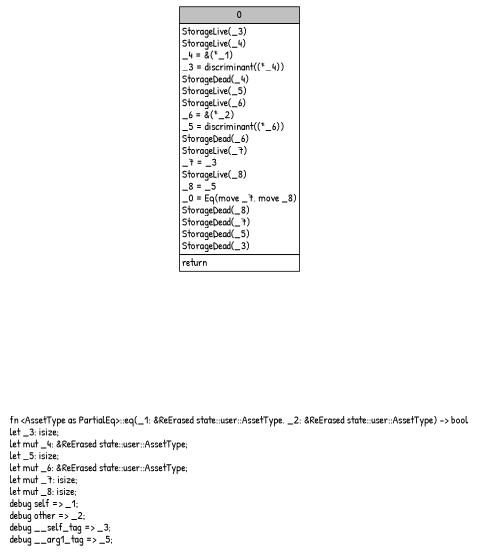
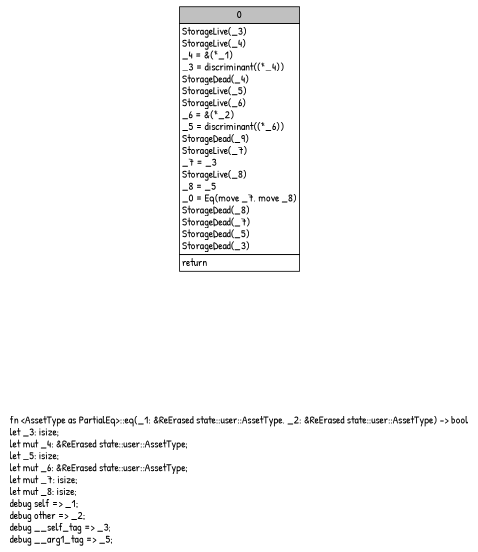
node "0": text "StorageDead(_6)" -> "StorageDead(_9)"
